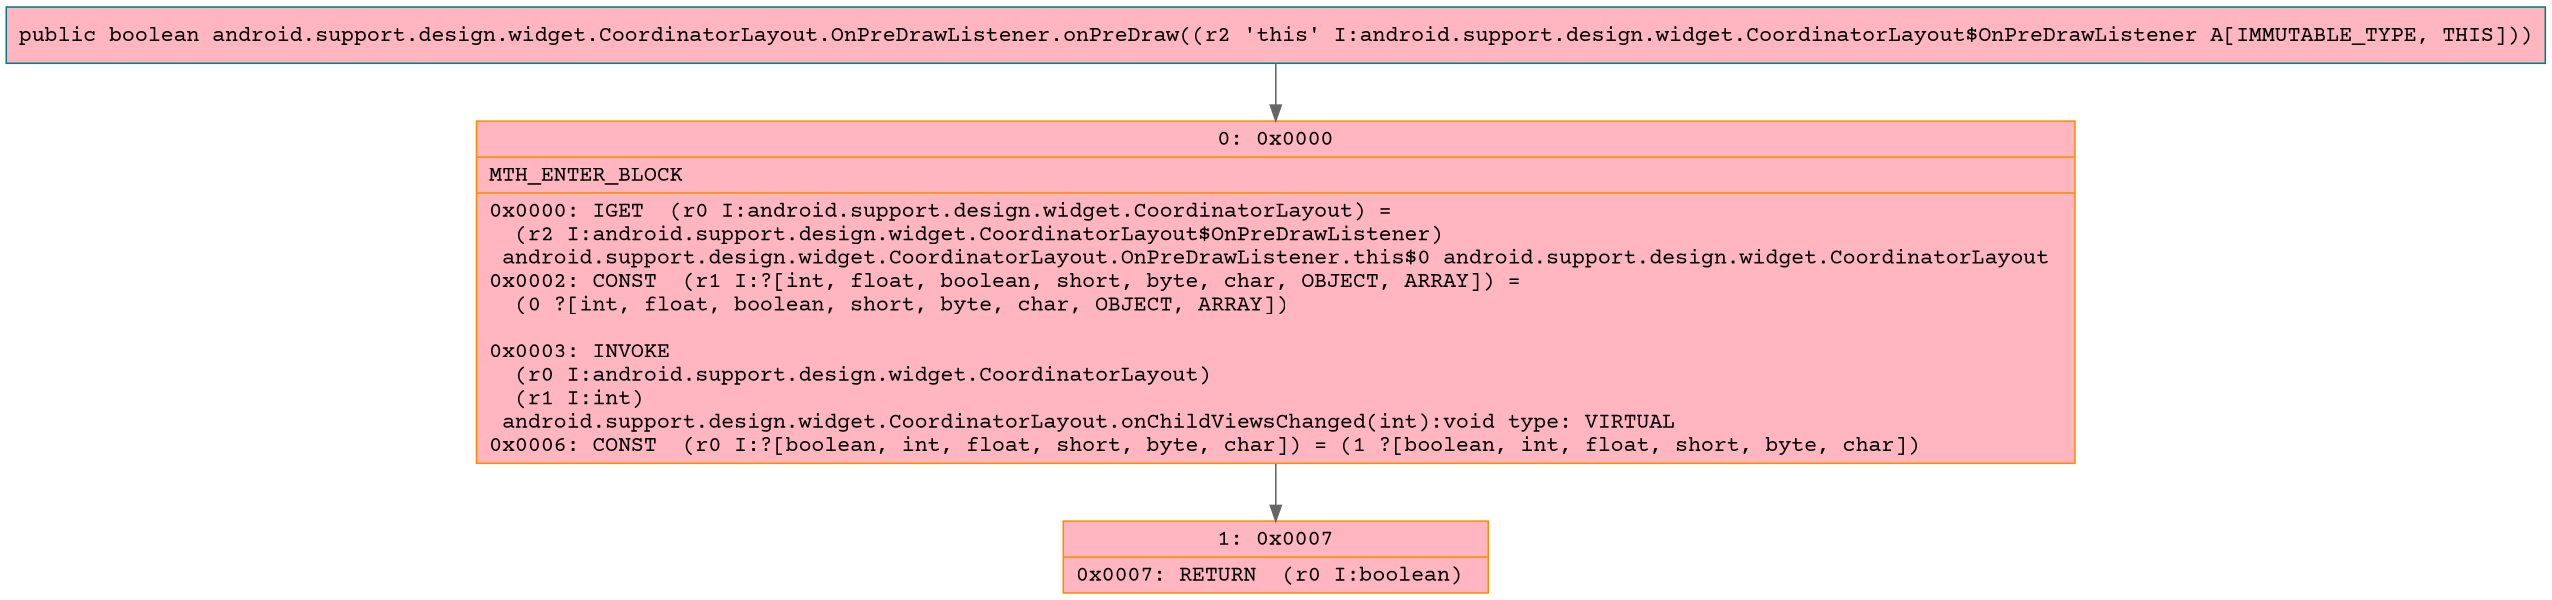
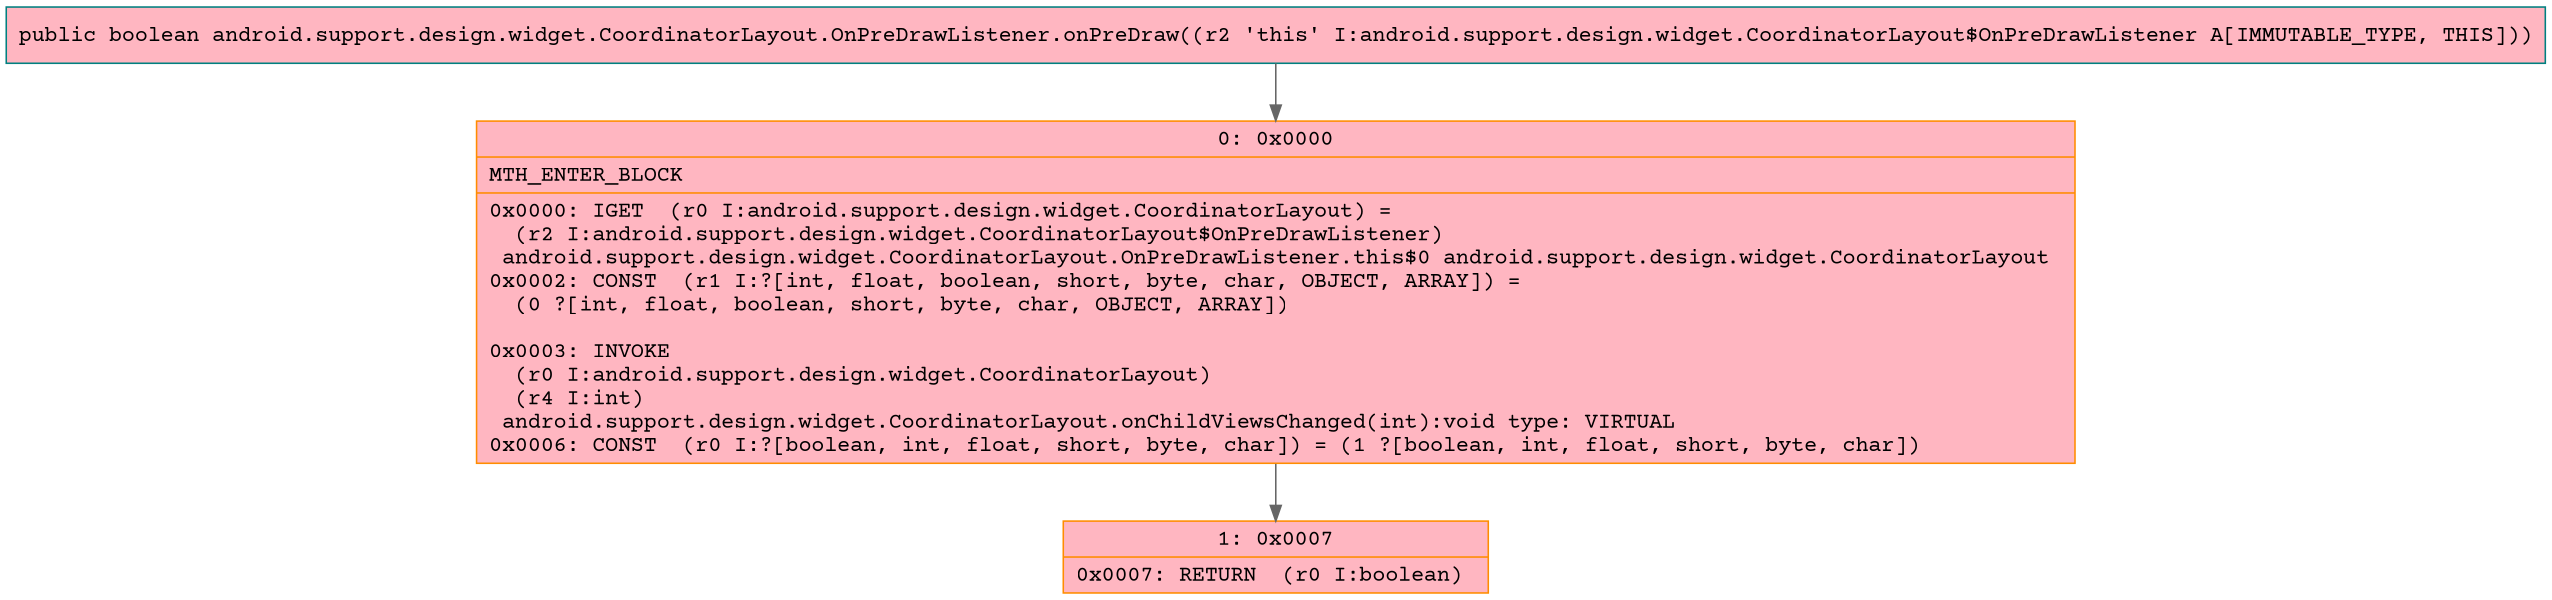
node "0: 0x0000": text "(r1 I:int)" -> "(r4 I:int)"
